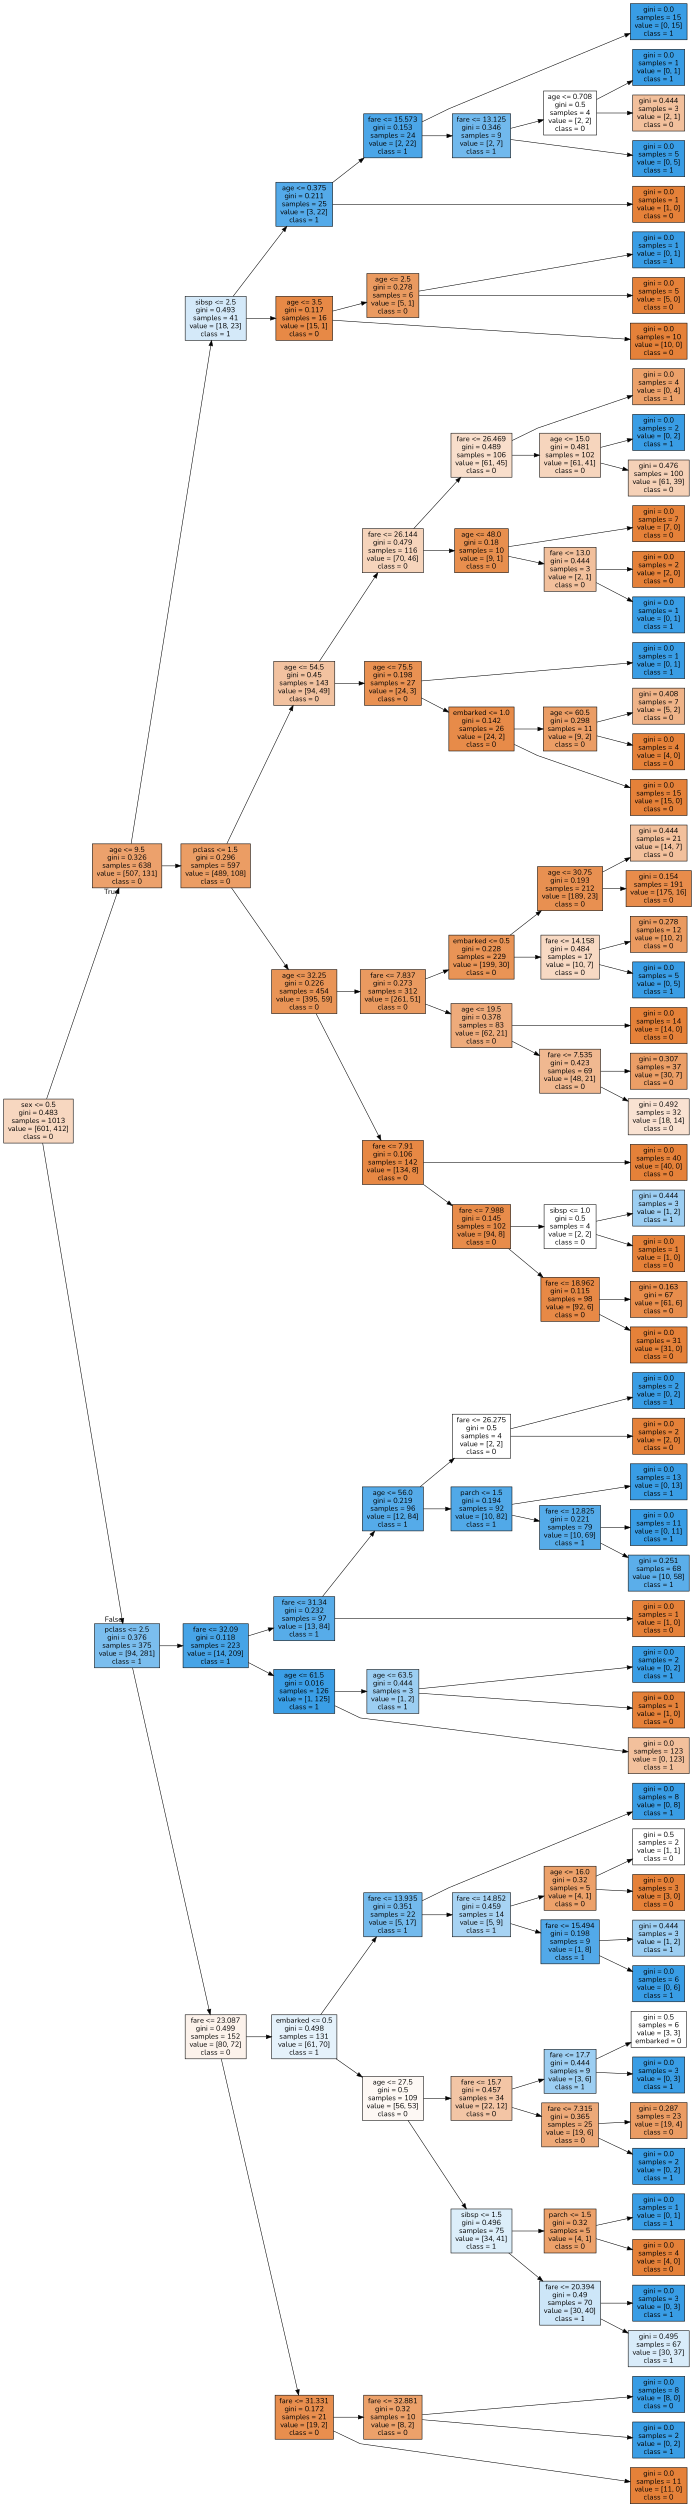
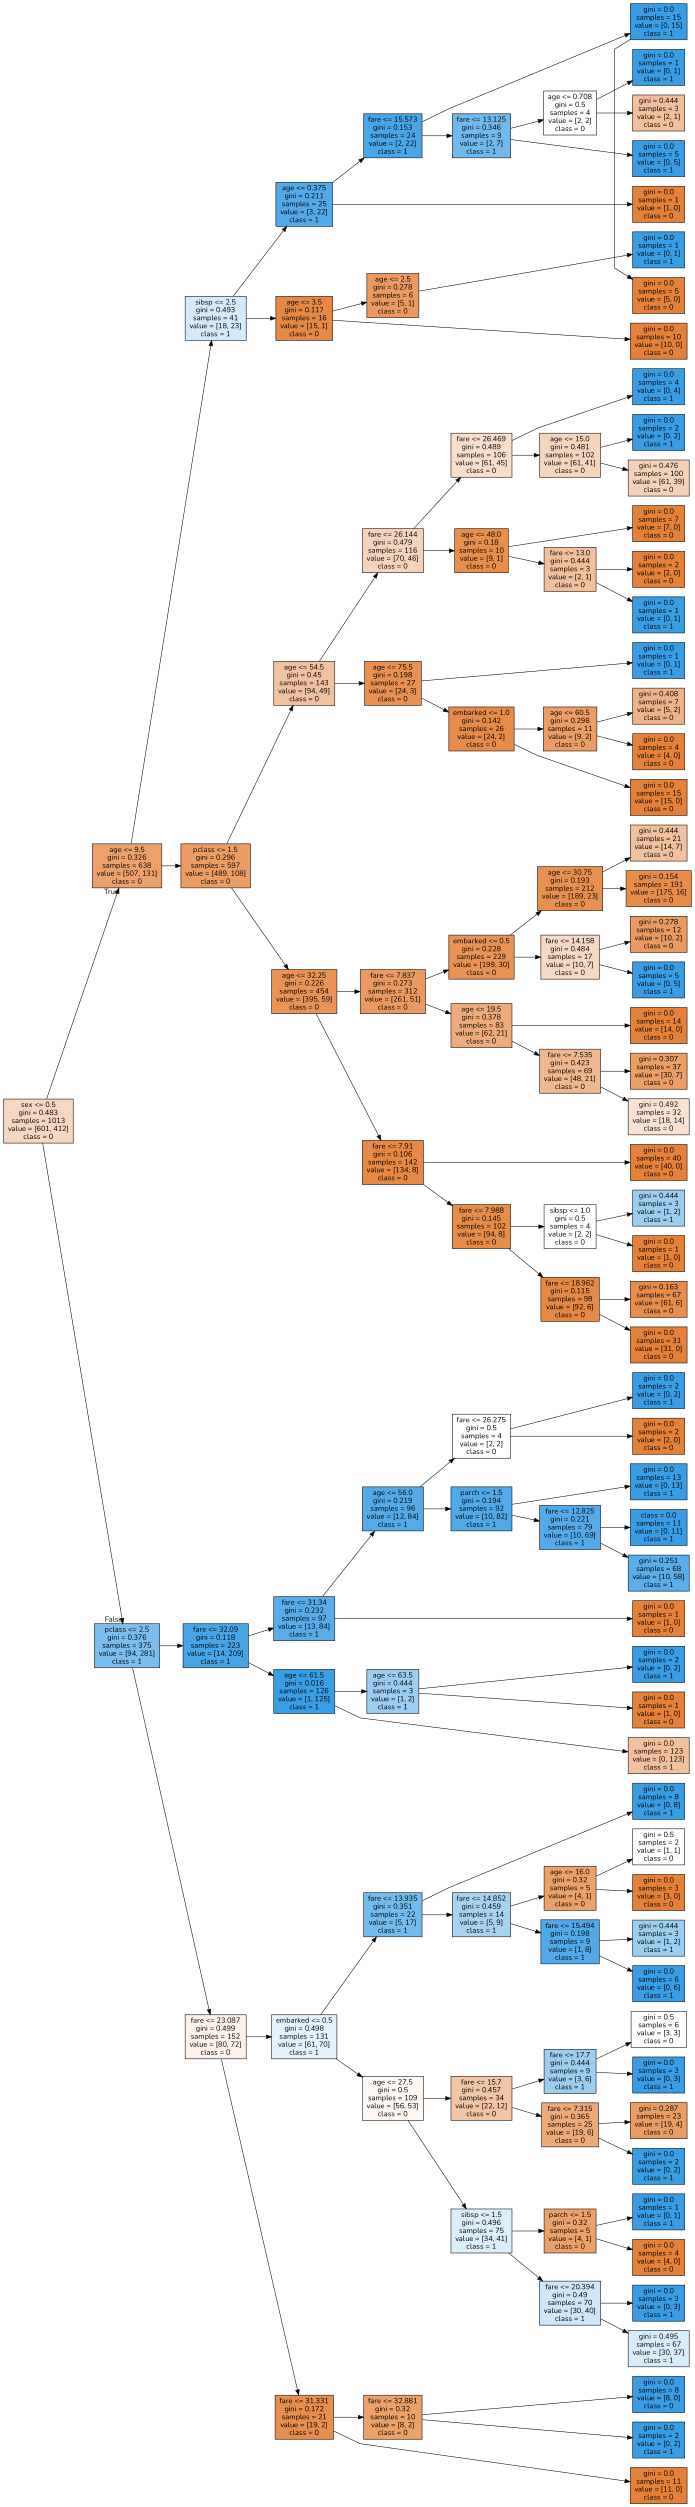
edge "age <= 2.5 gini = 0.278 samples = 6 value = [5, 1] class = 0" -> "gini = 0.0 samples = 5 value = [5, 0] class = 0": now "gini = 0.0 samples = 15 value = [0, 15] class = 1" -> "gini = 0.0 samples = 5 value = [5, 0] class = 0"
node "gini = 0.0 samples = 4 value = [0, 4] class = 1": fillcolor #e58139bf -> #399de5ff
node "gini = 0.163 gini = 67 value = [61, 6] class = 0": label "gini = 0.163 gini = 67 value = [61, 6] class = 0" -> "gini = 0.163 samples = 67 value = [61, 6] class = 0"
node "gini = 0.0 samples = 11 value = [0, 11] class = 1": label "gini = 0.0 samples = 11 value = [0, 11] class = 1" -> "class = 0.0 samples = 11 value = [0, 11] class = 1"
node "gini = 0.5 samples = 6 value = [3, 3] embarked = 0": label "gini = 0.5 samples = 6 value = [3, 3] embarked = 0" -> "gini = 0.5 samples = 6 value = [3, 3] class = 0"
